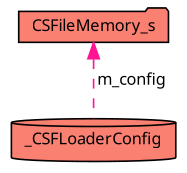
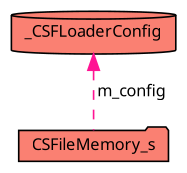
edge "_CSFLoaderConfig" -> "CSFileMemory_s": reversed
